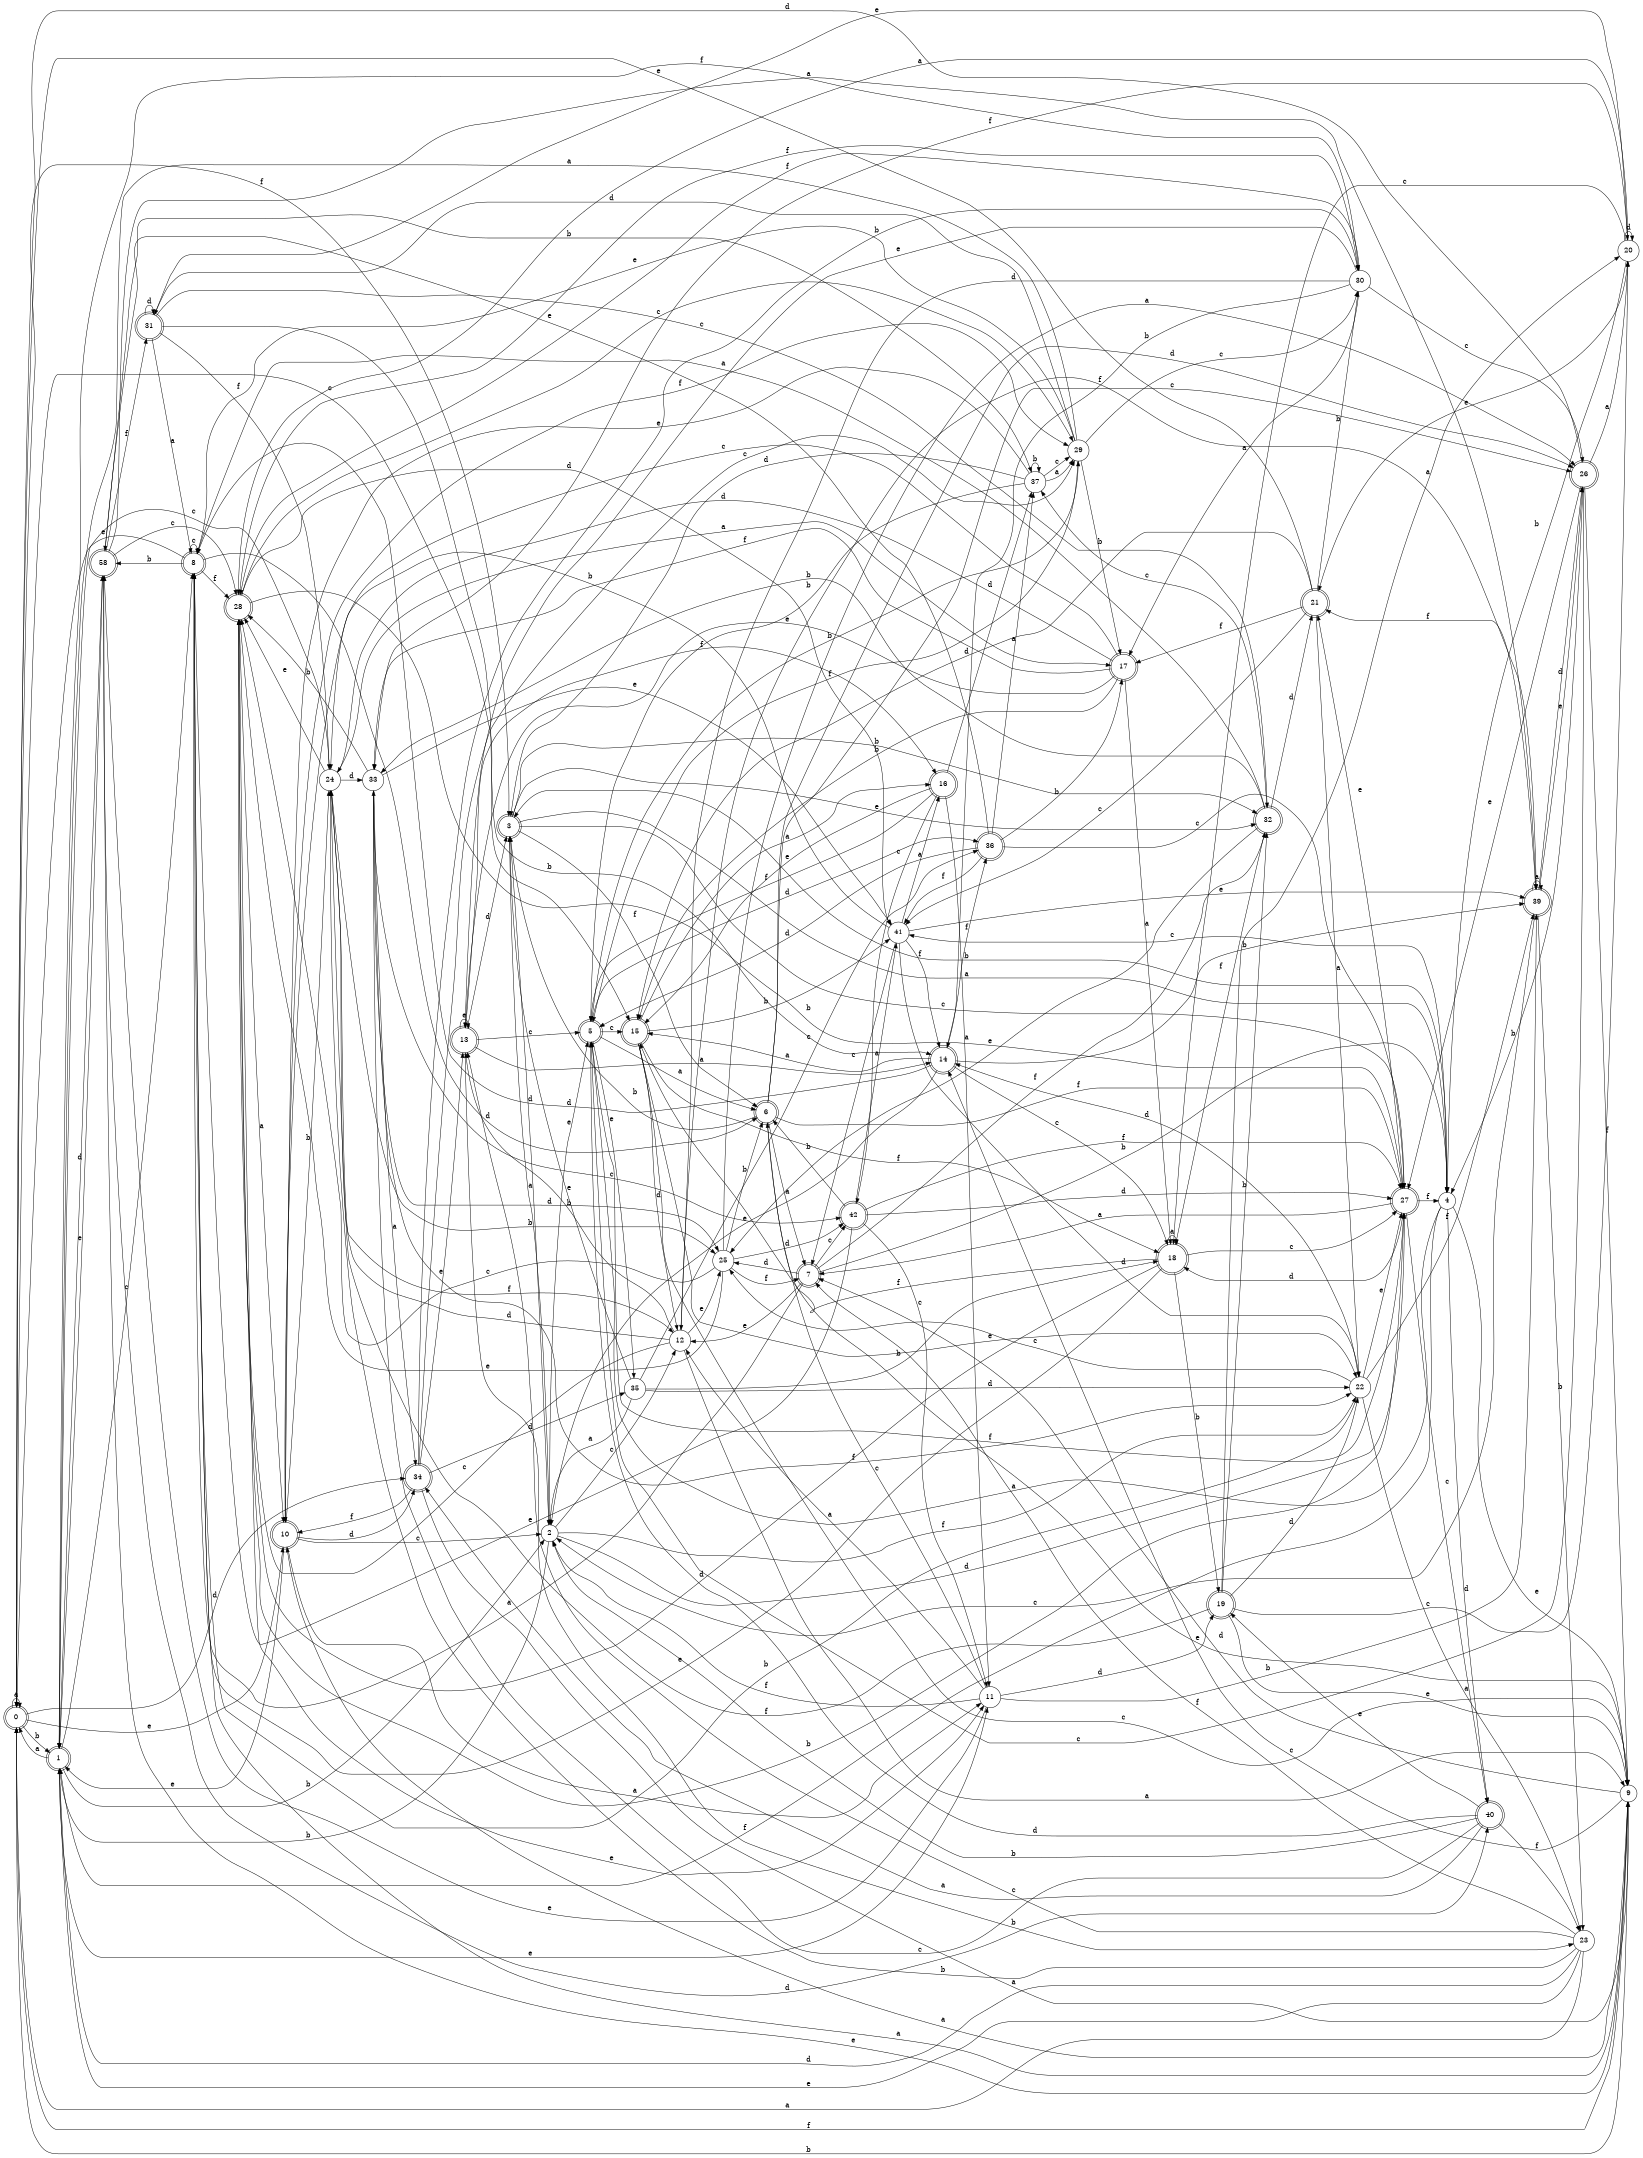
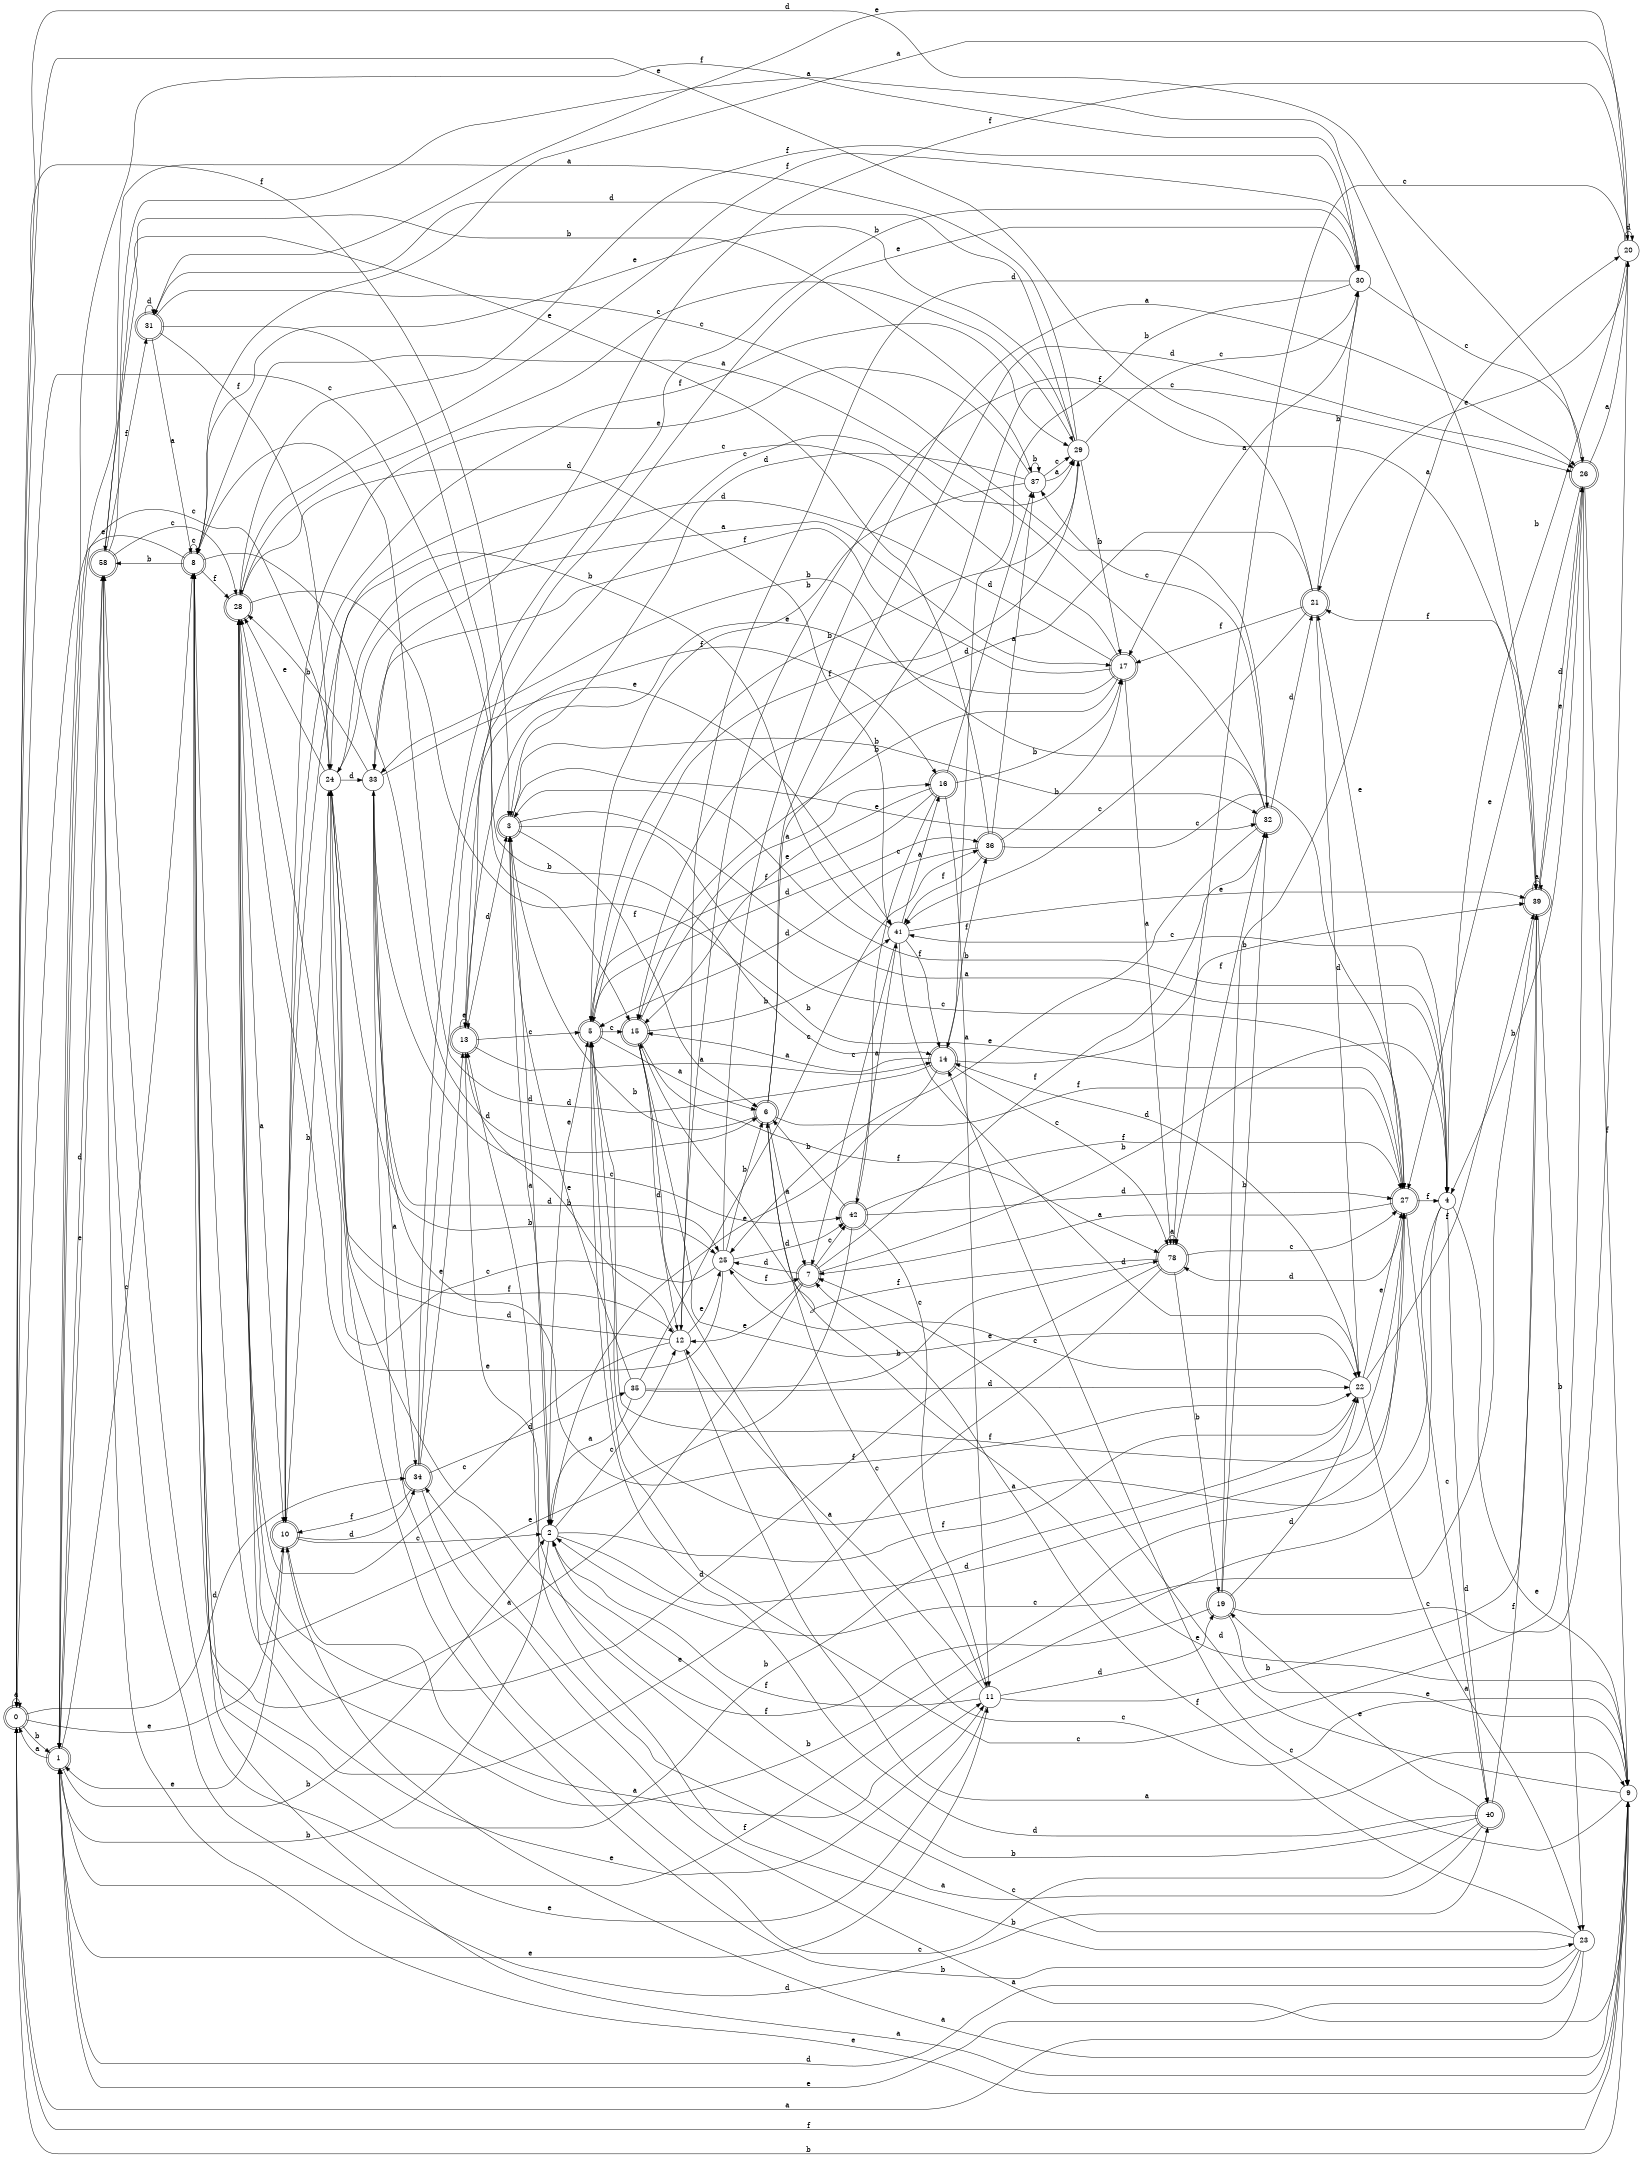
edge "20" -> "28": now "20" -> "8"
edge "16" -> "17": added, label "b"
edge "21" -> "22": label "a" -> "d"
edge "5" -> "35": removed, label "e"
node "18": label "18" -> "78"
edge "40" -> "23": now "40" -> "39"
